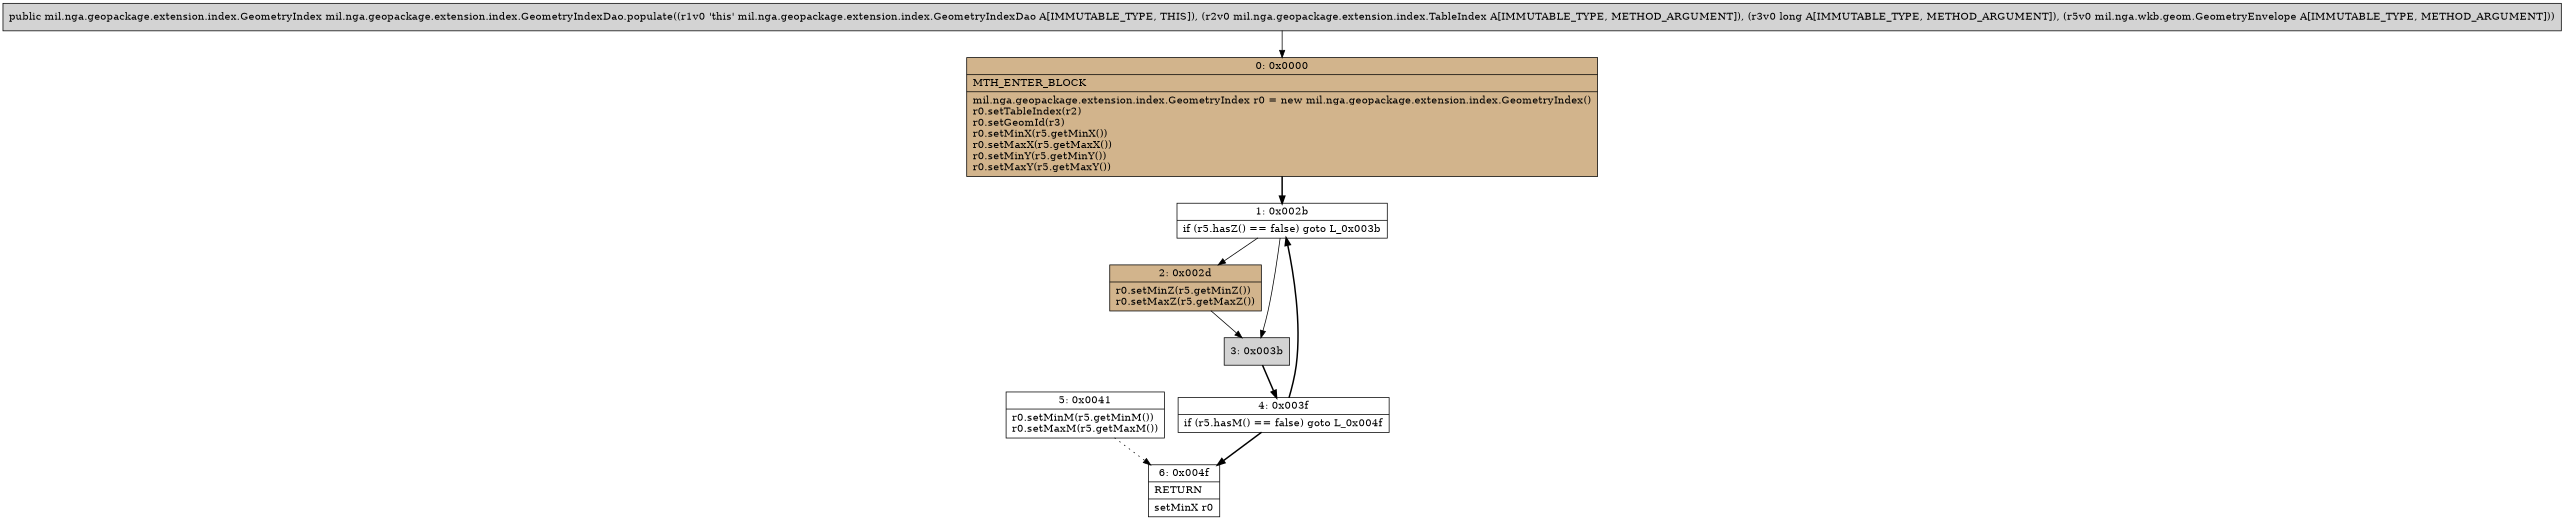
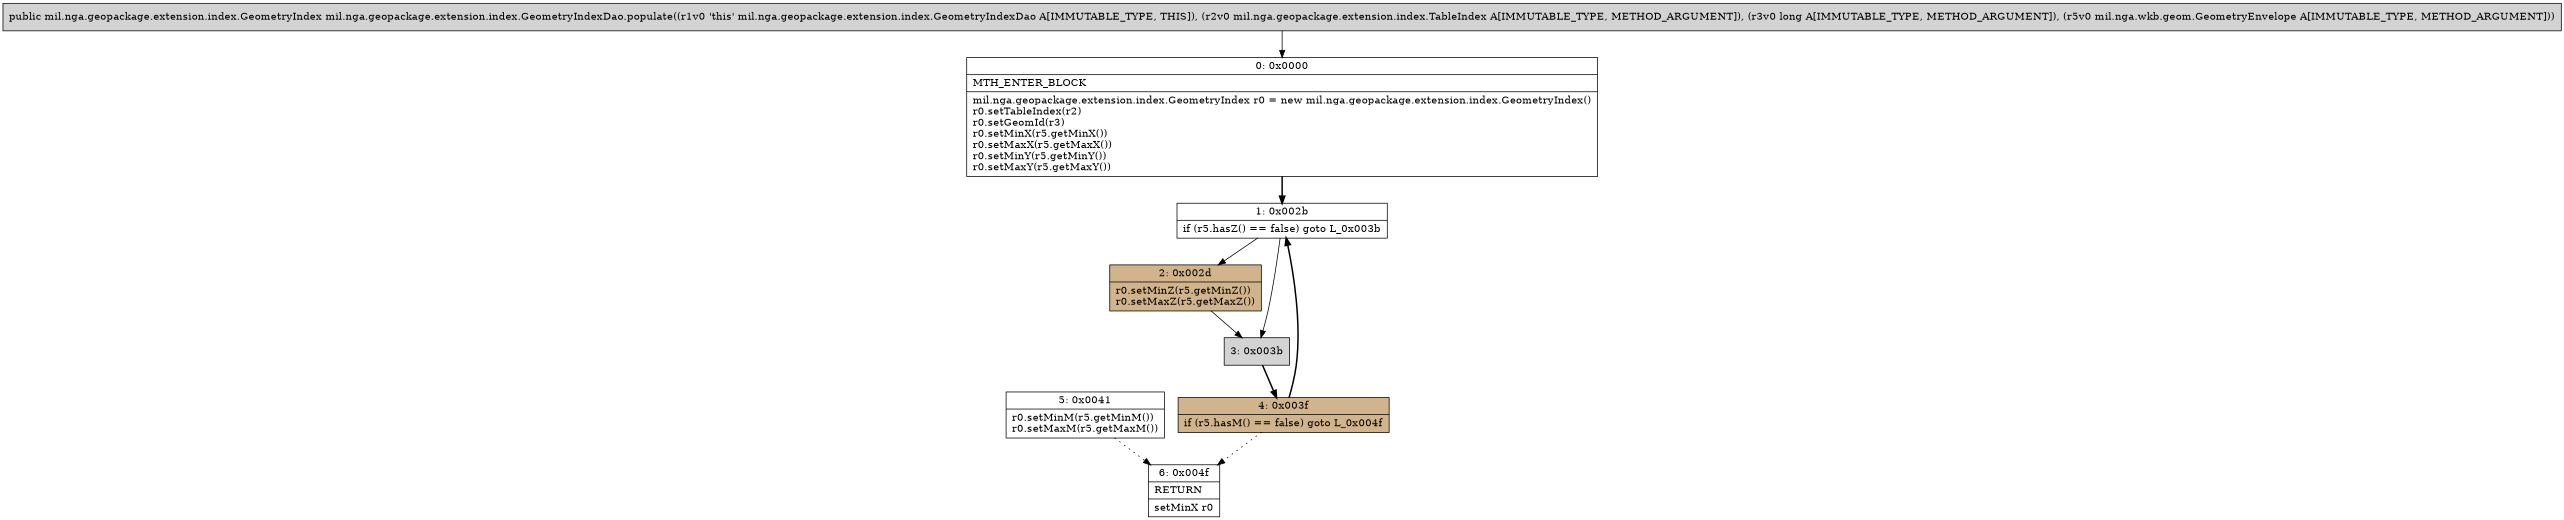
node "0: 0x0000": fillcolor tan -> white
node "4: 0x003f": fillcolor white -> tan
edge "4: 0x003f" -> "6: 0x004f": style bold -> dotted
